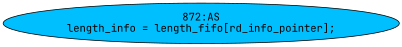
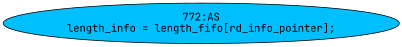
node "872:AS length_info = length_fifo[rd_info_pointer];": label "872:AS length_info = length_fifo[rd_info_pointer];" -> "772:AS length_info = length_fifo[rd_info_pointer];"
